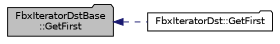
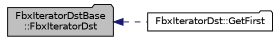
node "FbxIteratorDstBase ::GetFirst": label "FbxIteratorDstBase ::GetFirst" -> "FbxIteratorDstBase ::FbxIteratorDst"
